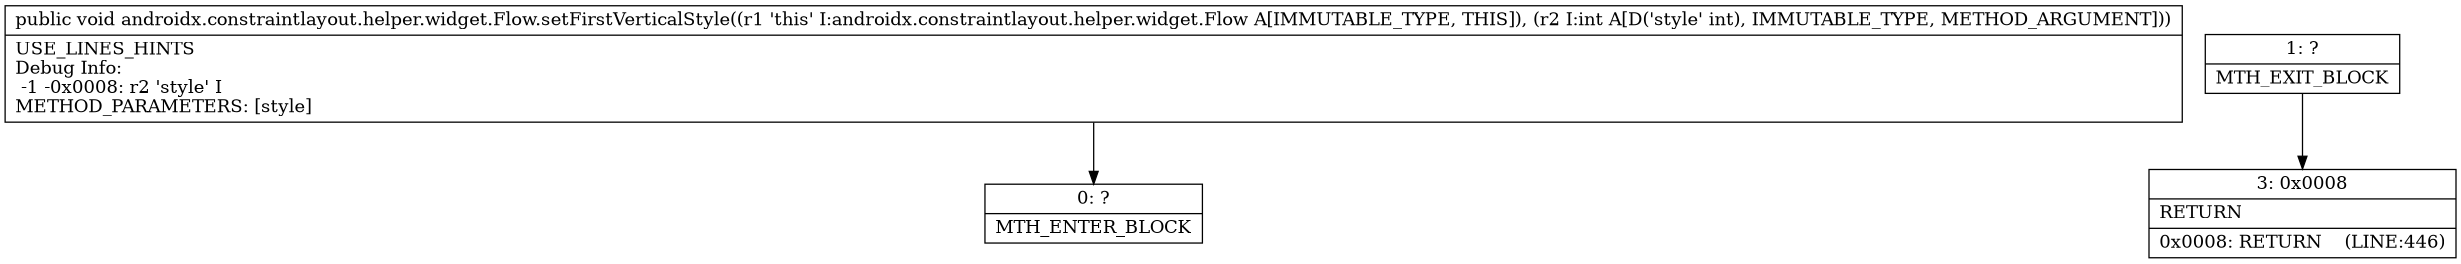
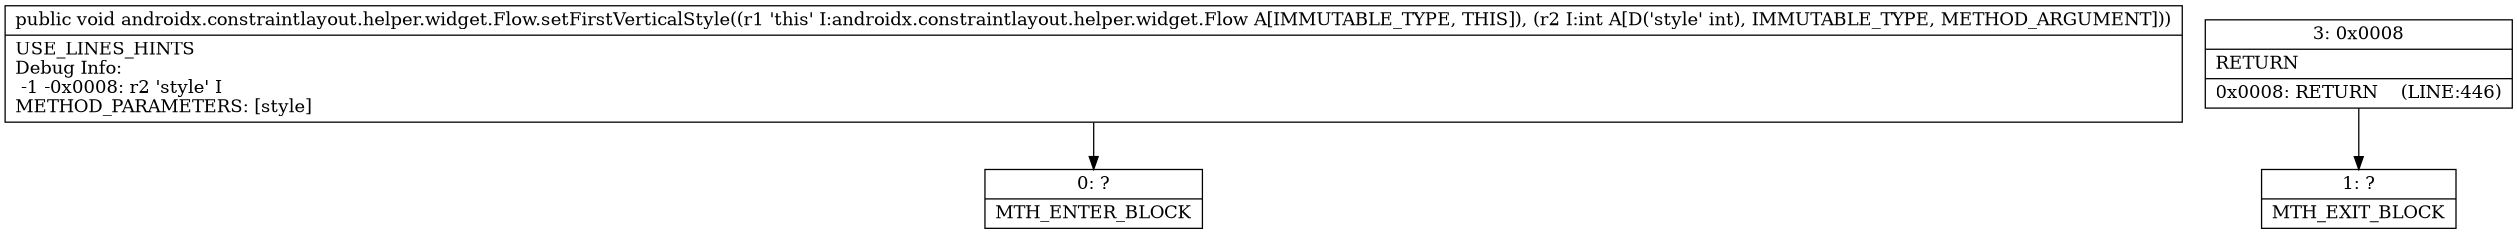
edge "1: ?" -> "3: 0x0008": reversed
